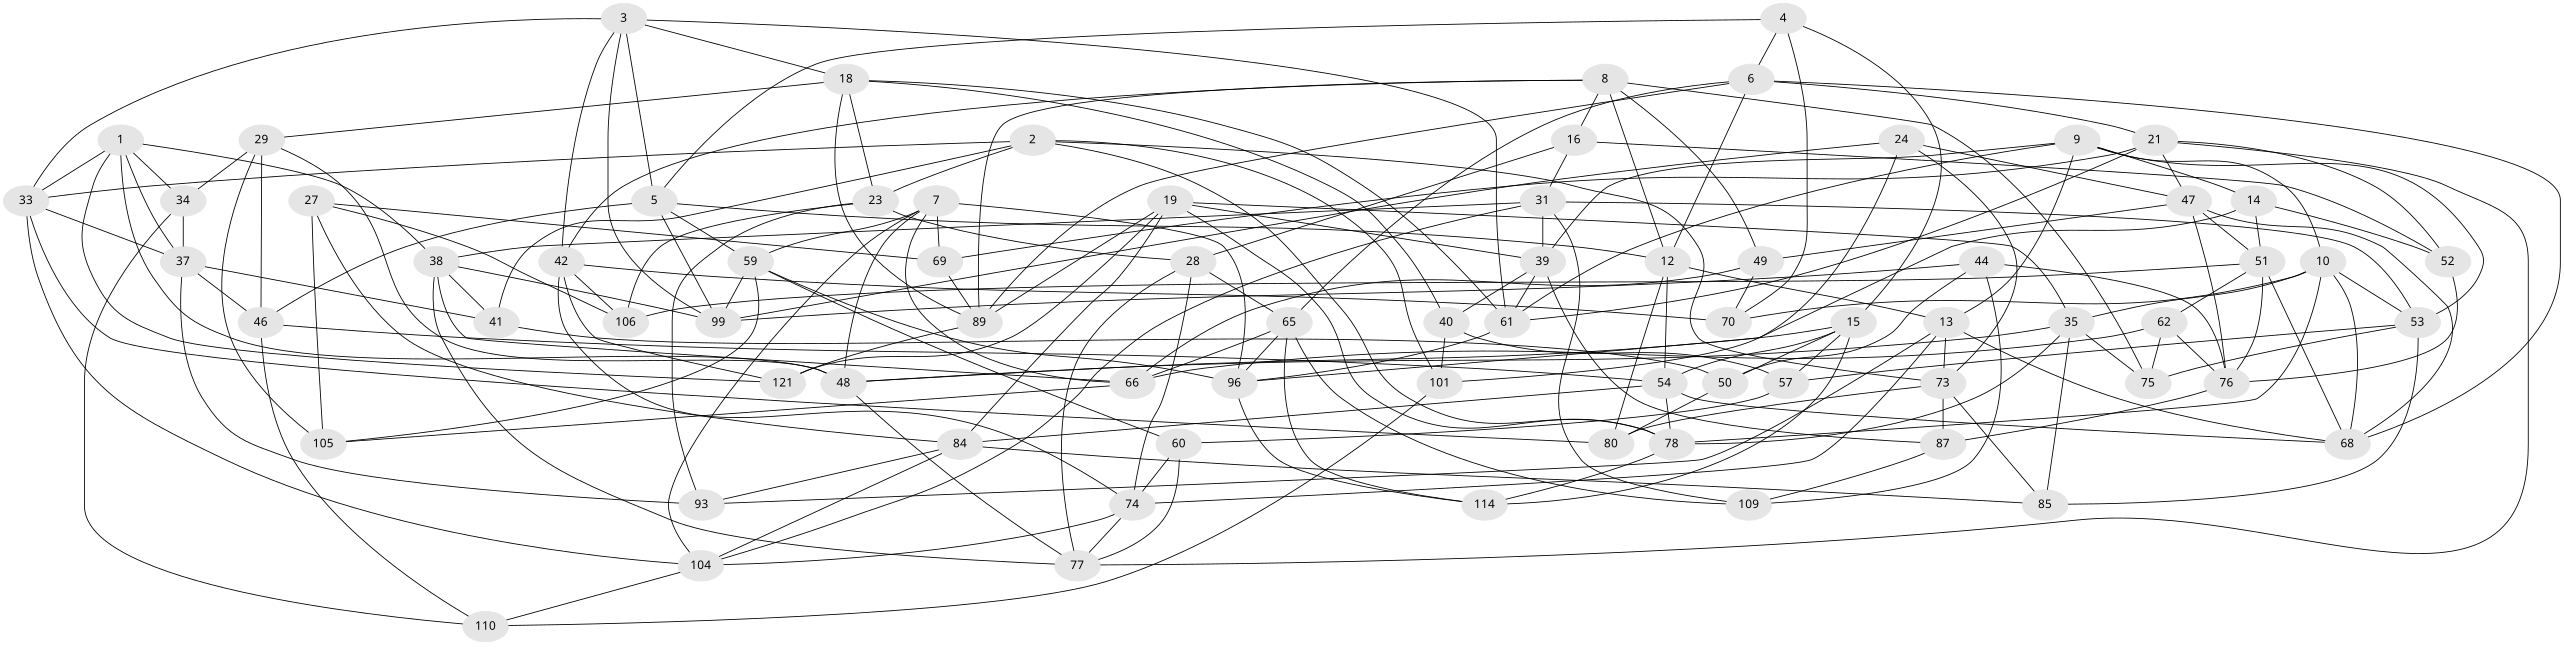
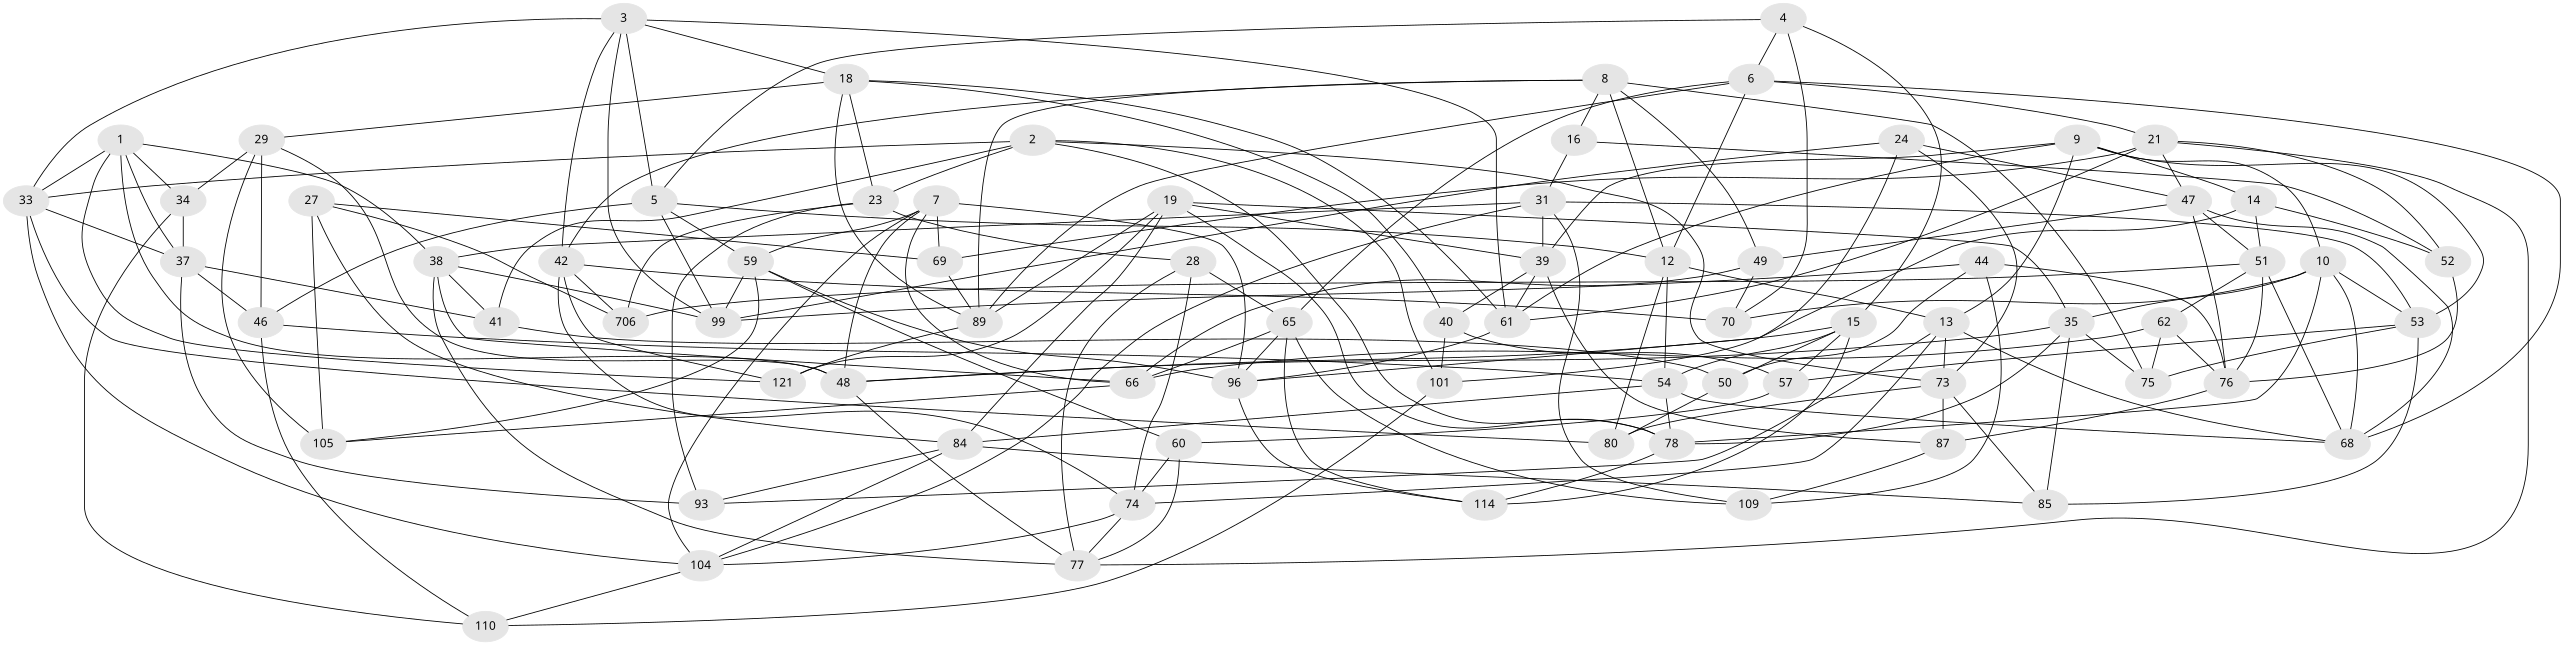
edge "16" -- "28": removed
node "106": label "106" -> "706"
